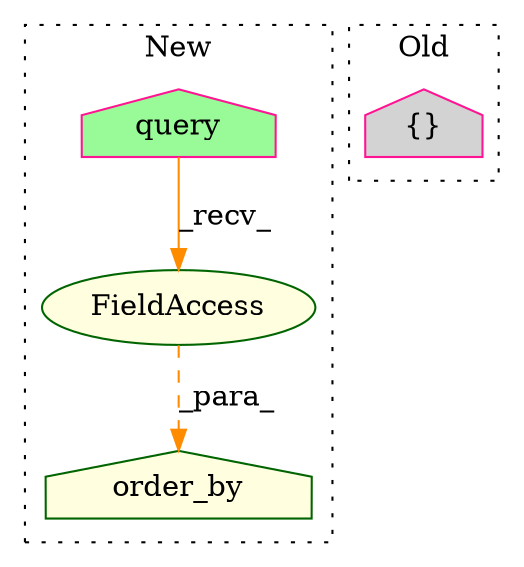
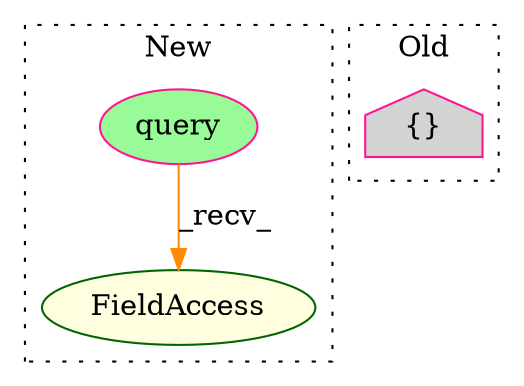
node "query": shape house -> ellipse
node "order_by": removed
